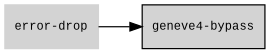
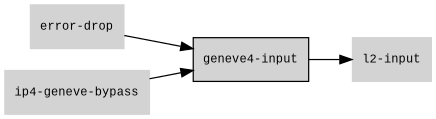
node "geneve4-bypass": label "geneve4-bypass" -> "geneve4-input"
node "l2-input": added
node "ip4-geneve-bypass": added
